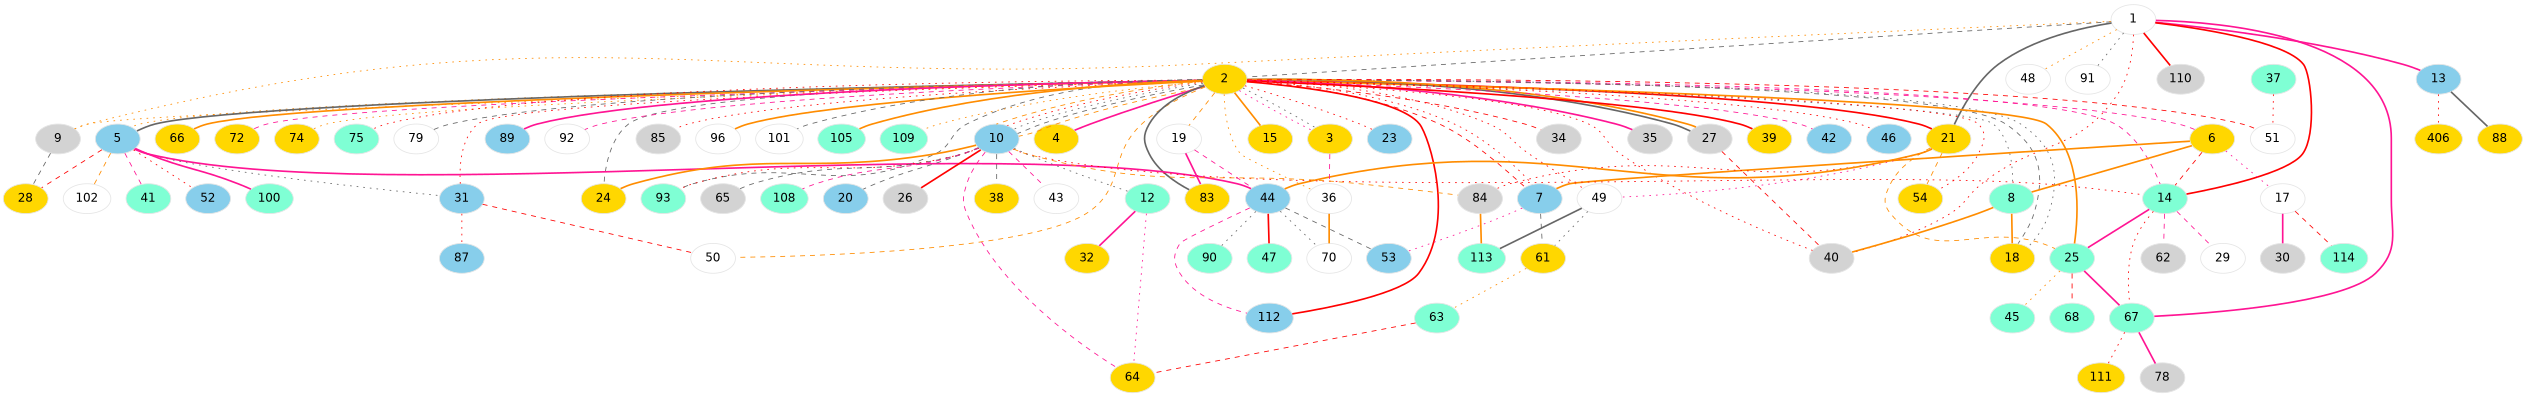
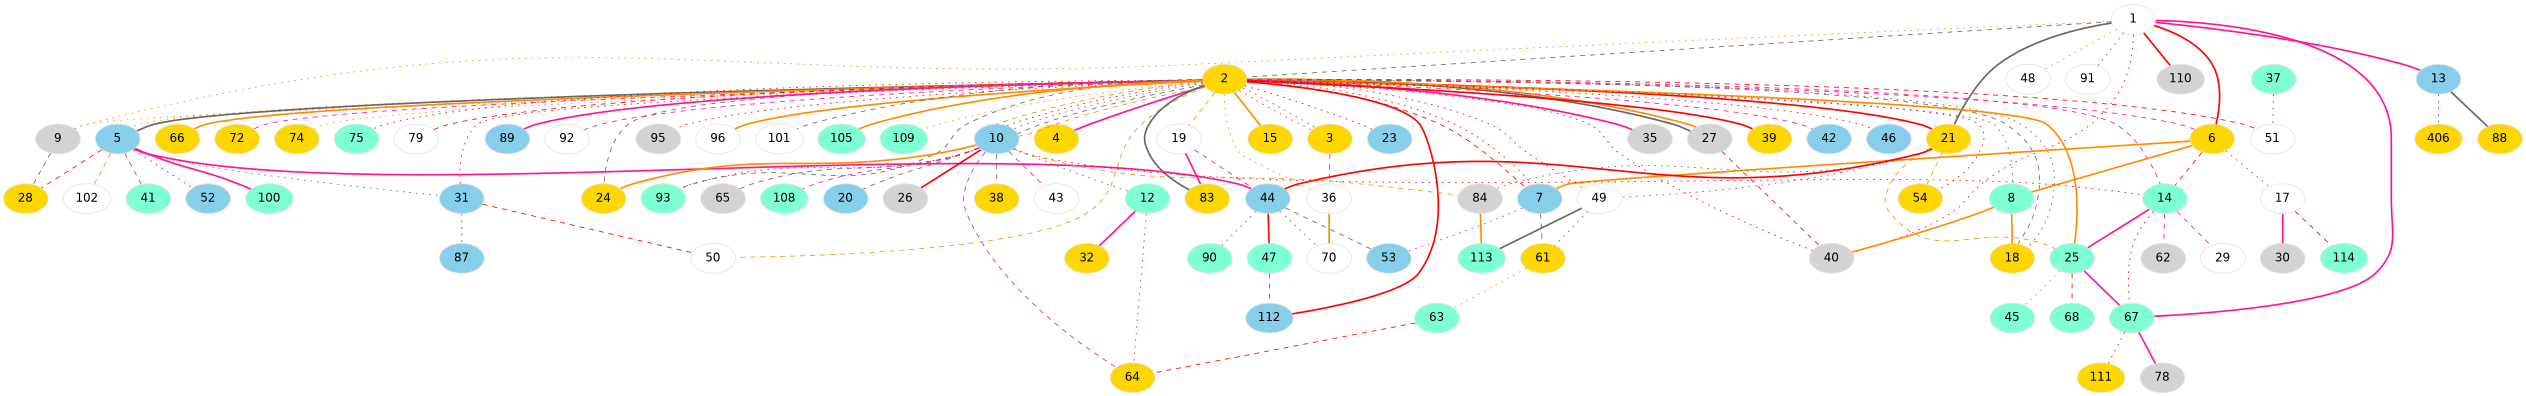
edge "2" -- "79": color gray40 -> red
edge "1" -- "14": now "1" -- "6"
node "85": label "85" -> "95"
node "34": removed
edge "21" -- "84": color red -> gray40
edge "21" -- "44": color darkorange -> red
edge "44" -- "112": now "47" -- "112"
